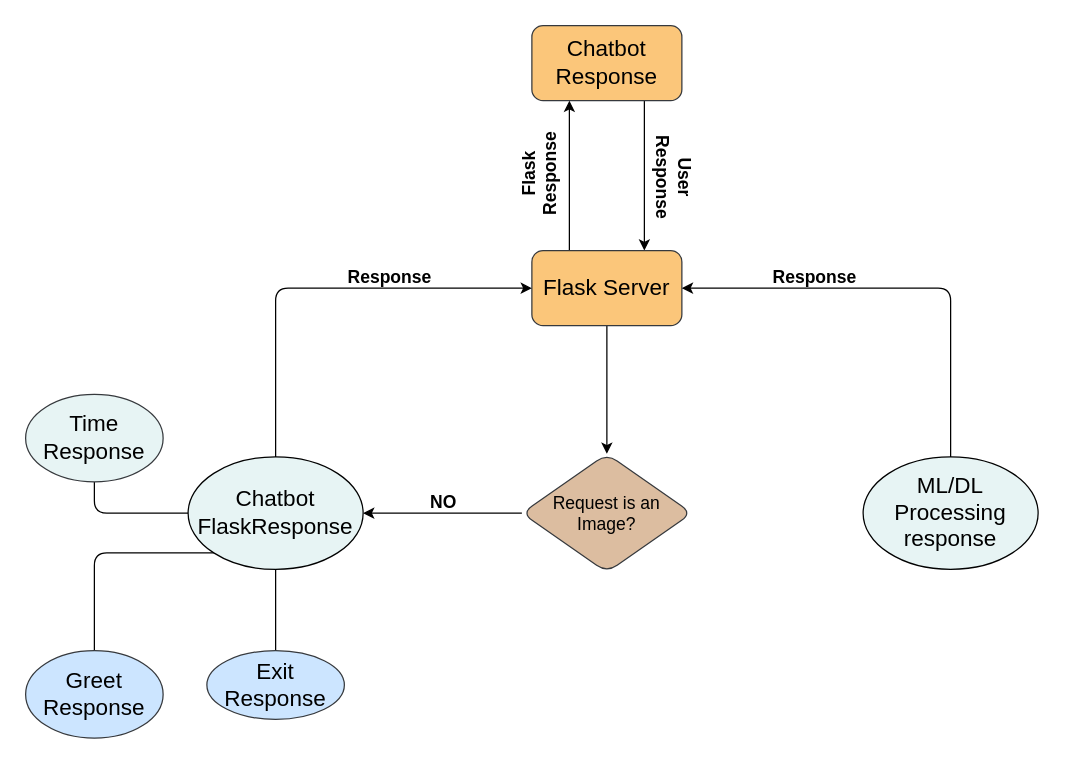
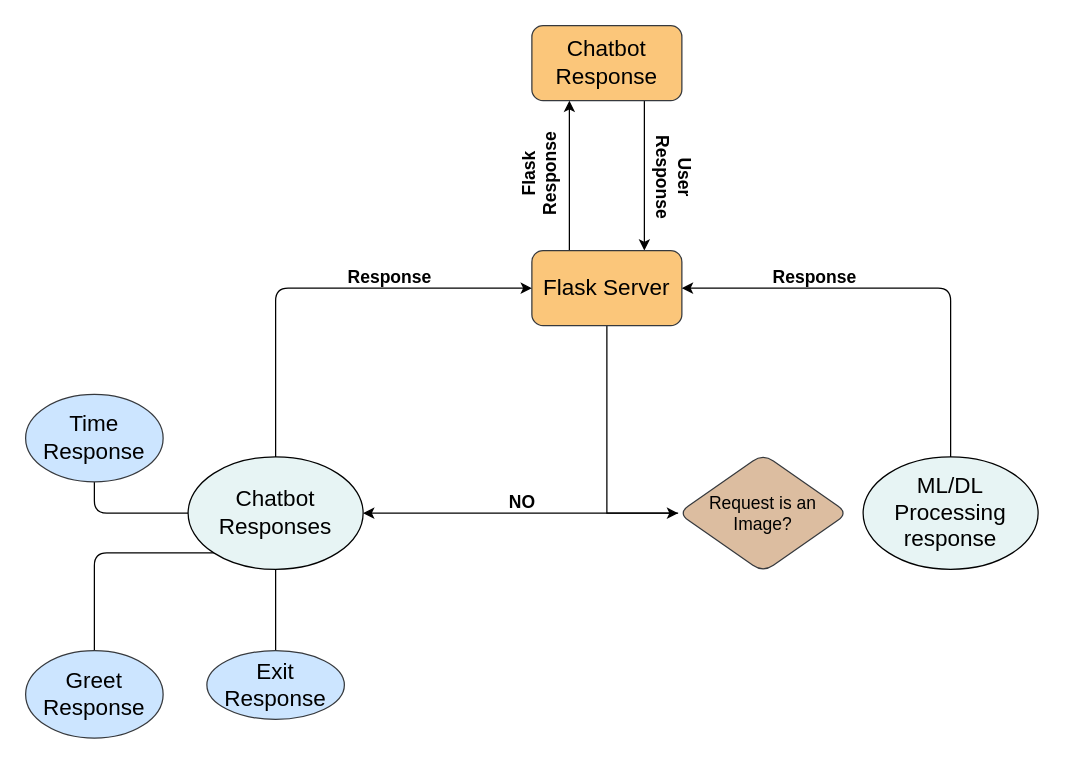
node "Time Response": fillcolor #e7f4f4 -> #cce5ff
node "Chatbot FlaskResponse": label "Chatbot FlaskResponse" -> "Chatbot Responses"
node "Request is an Image?": moved (607, 513) -> (763, 513)
